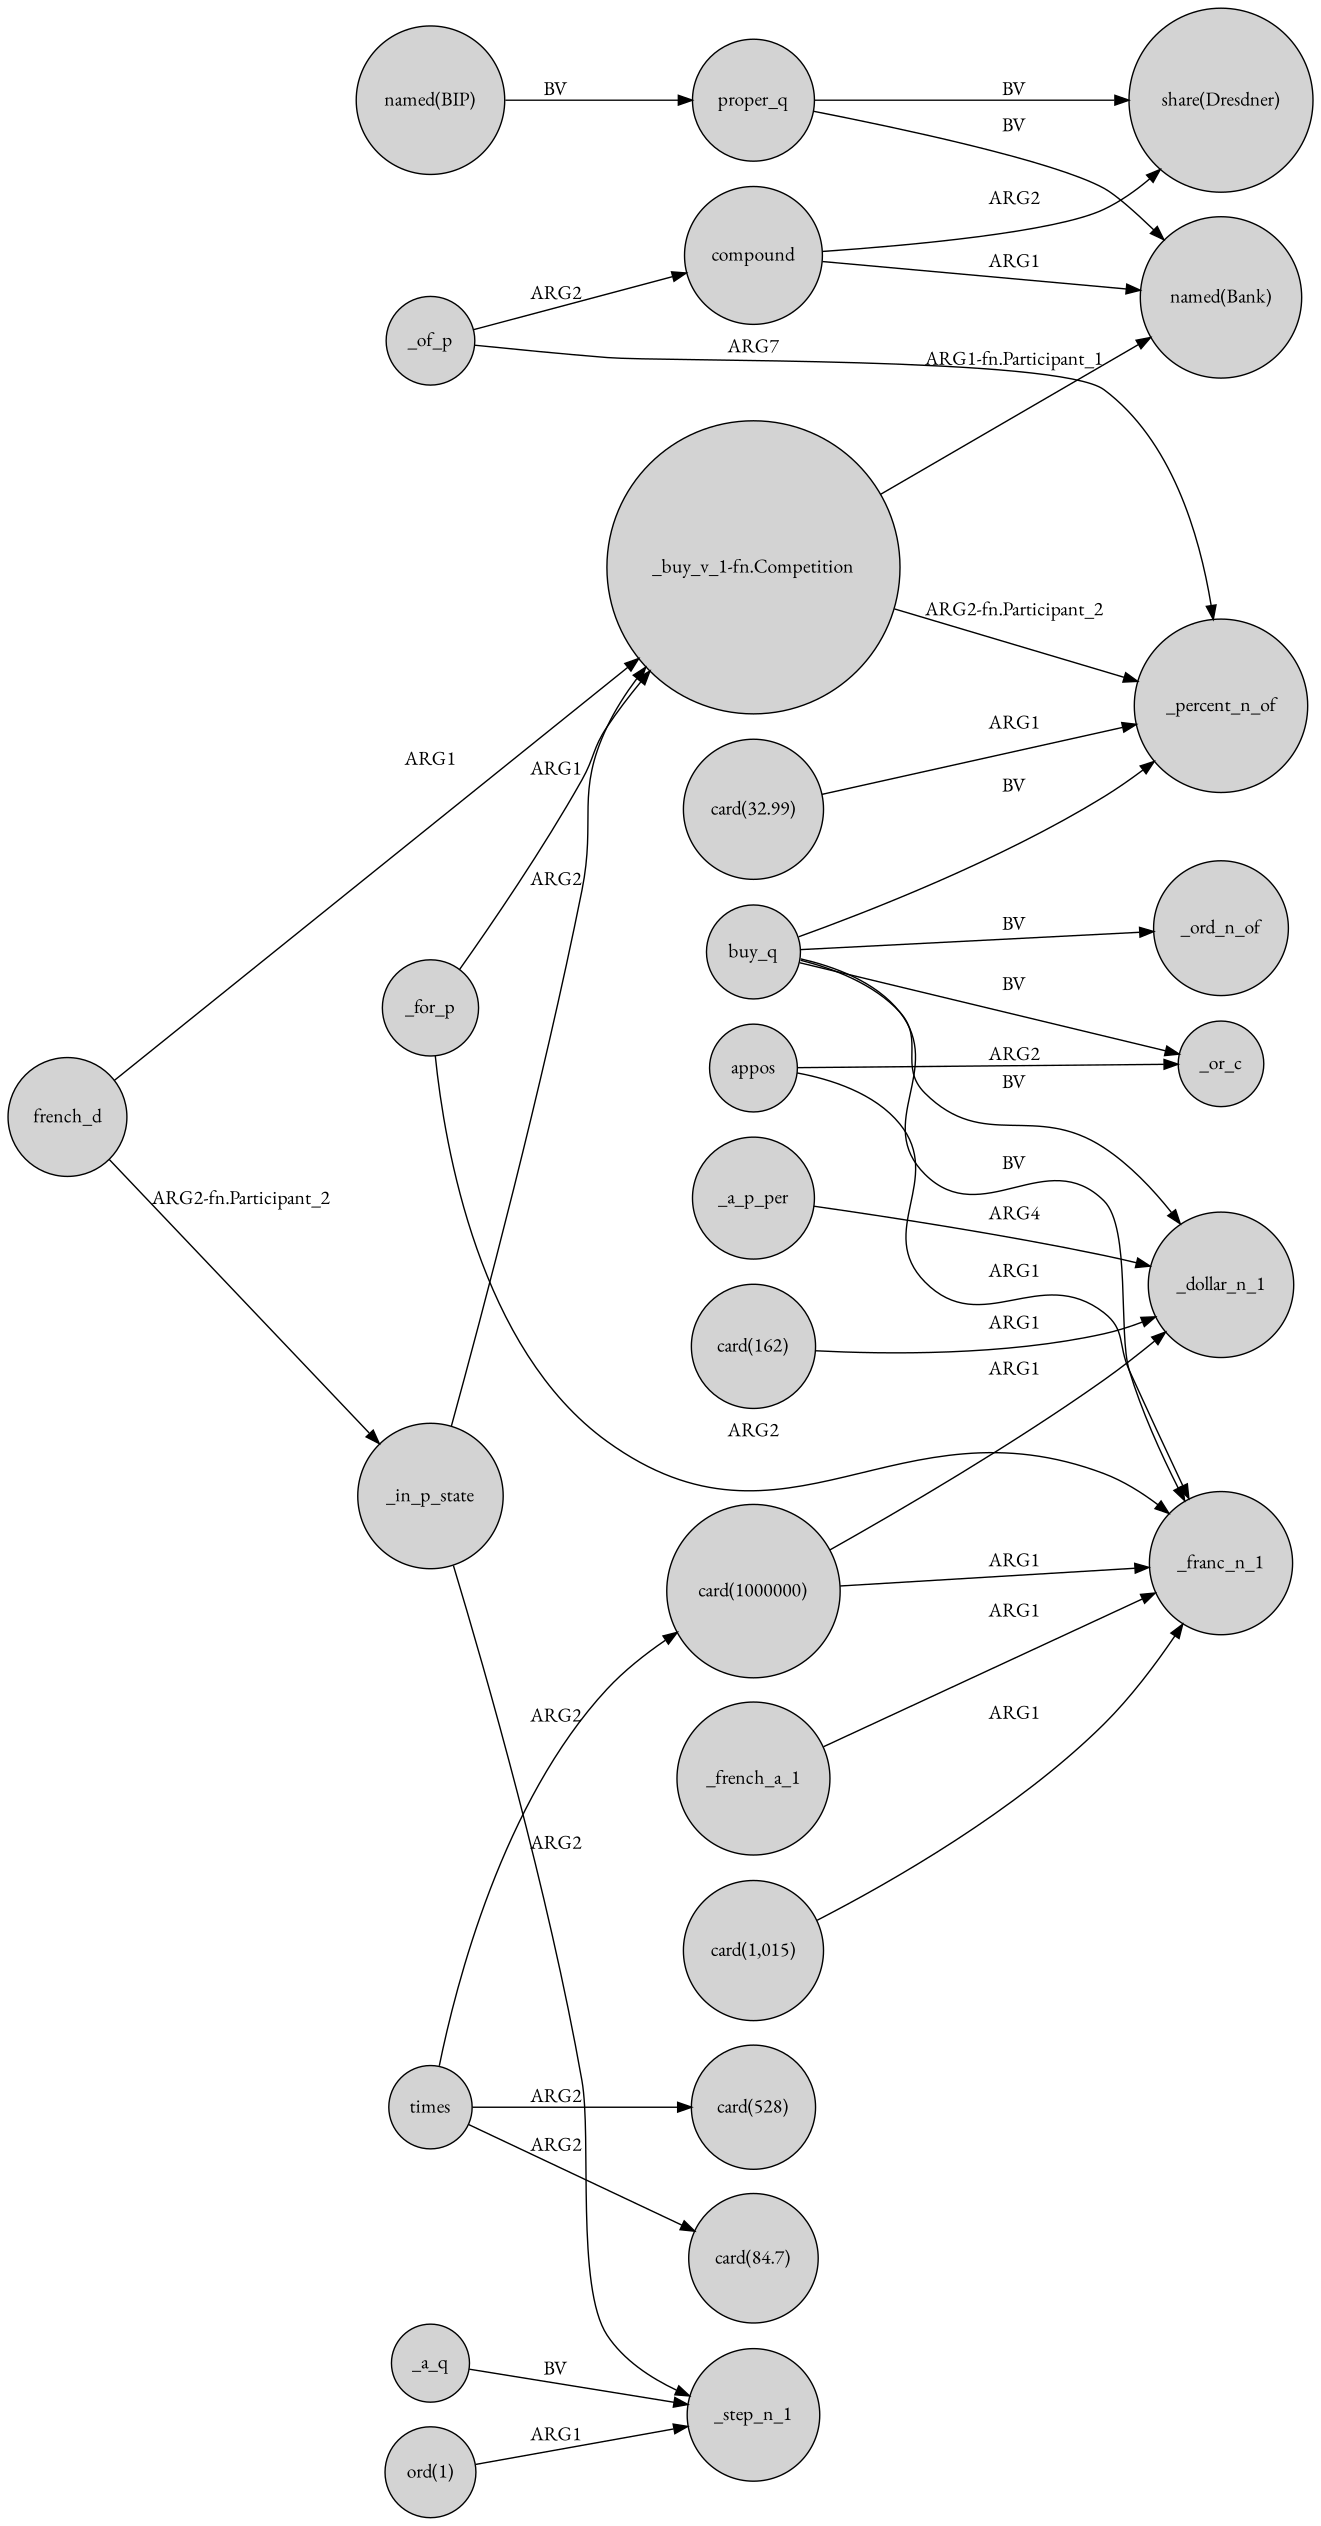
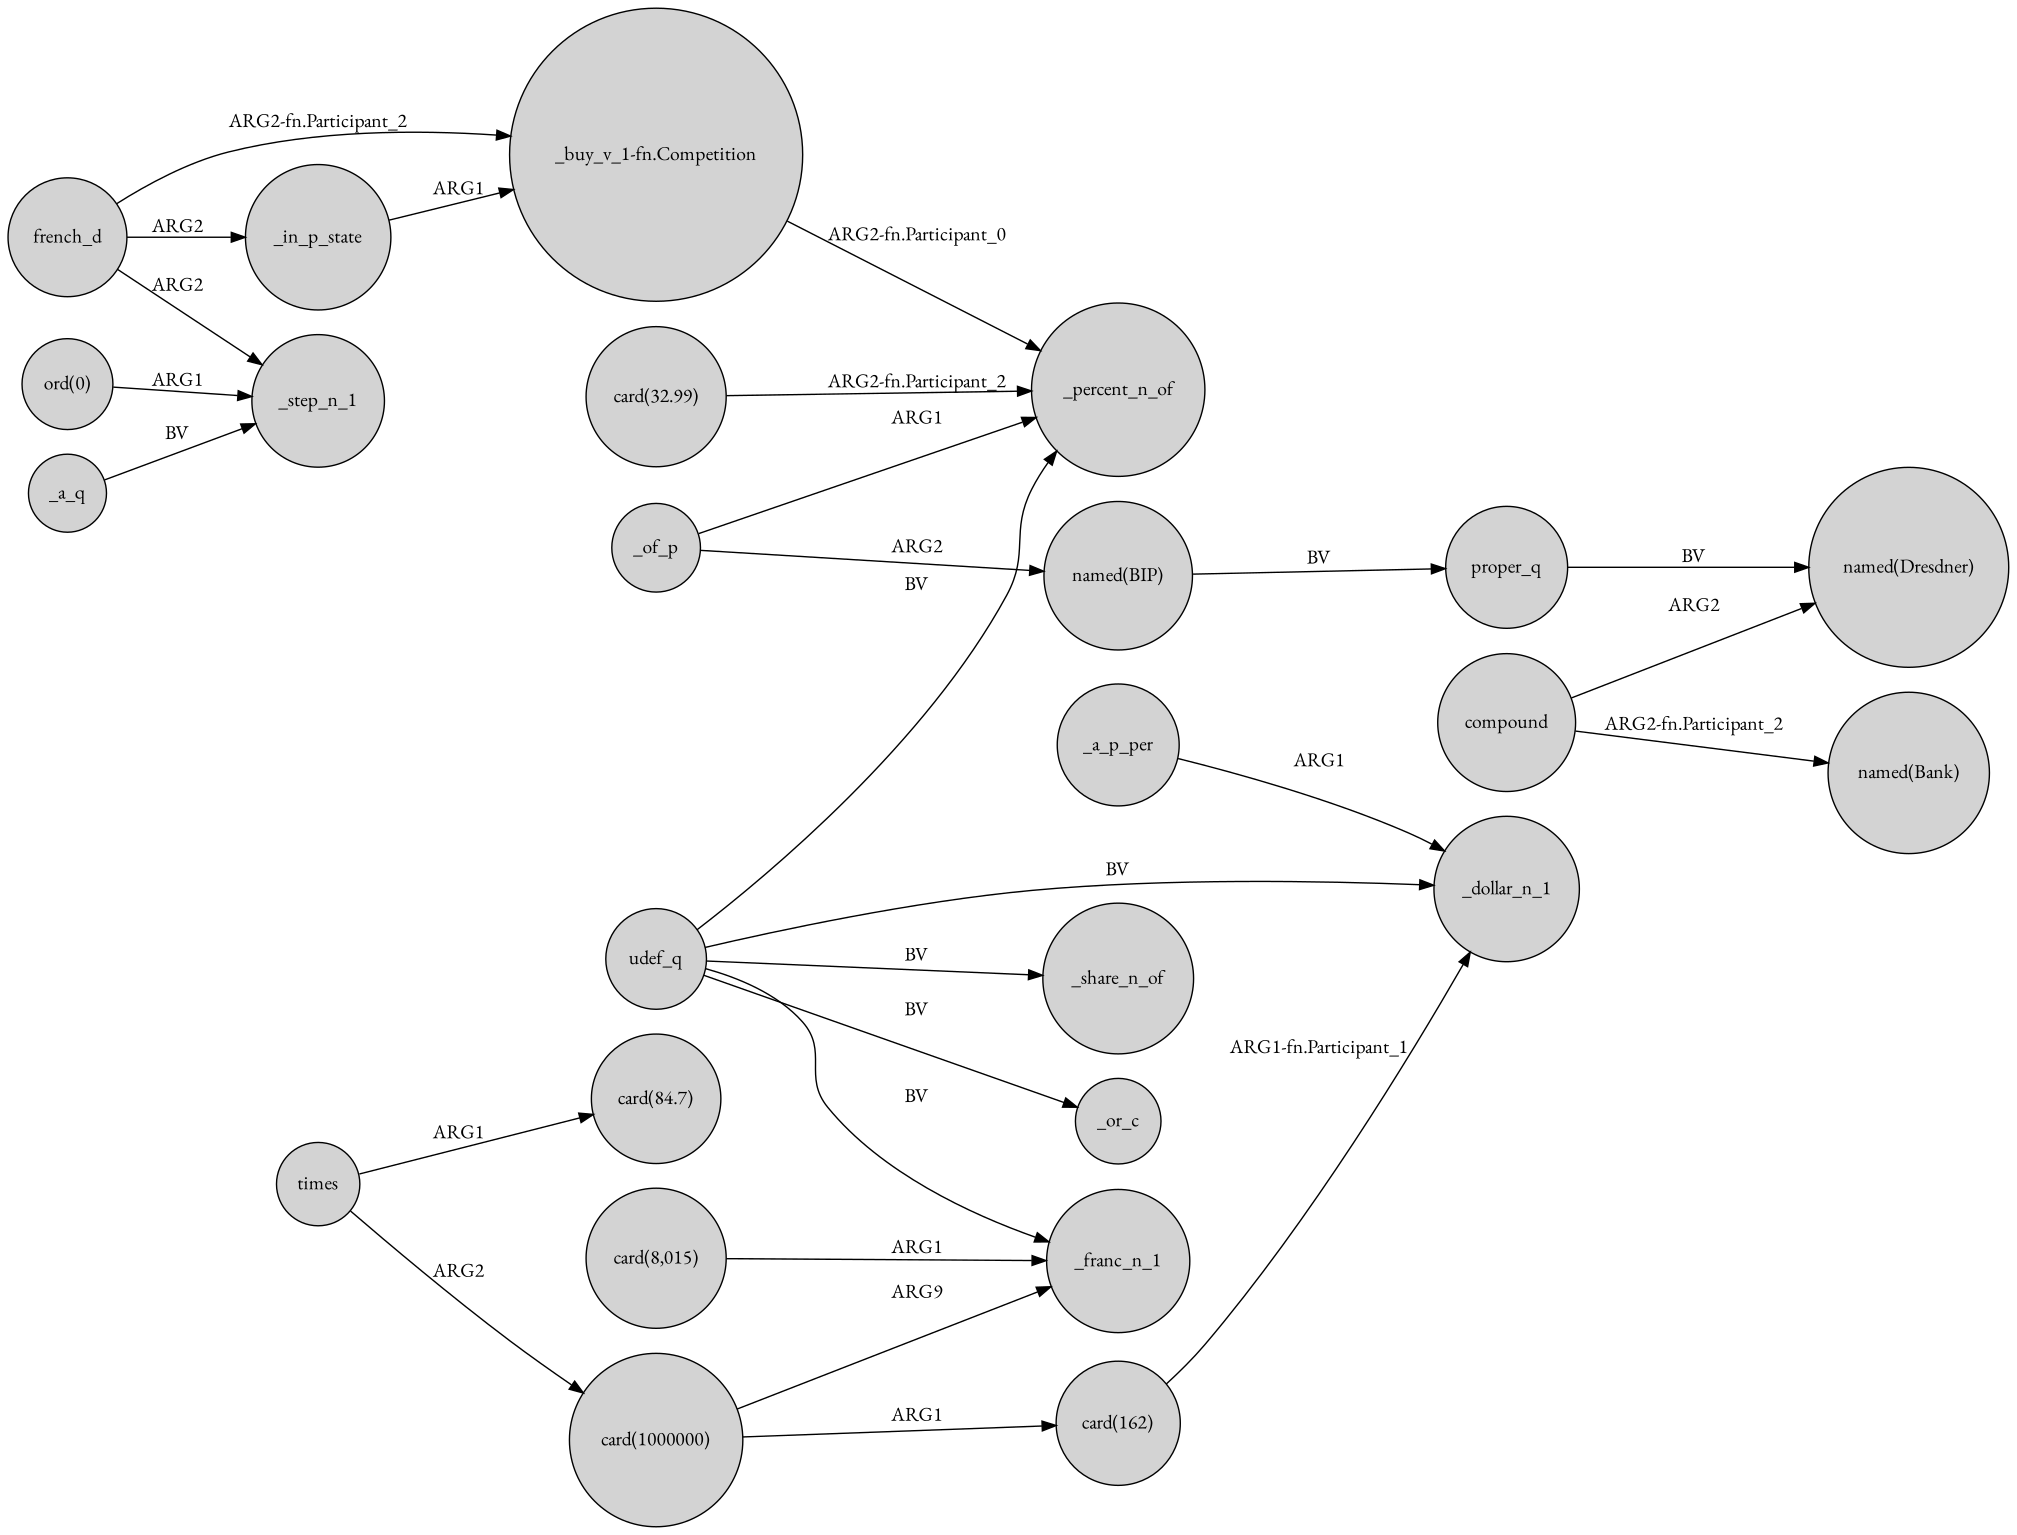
node "share(Dresdner)": label "share(Dresdner)" -> "named(Dresdner)"
edge "proper_q" -> "named(Bank)": removed, label "BV"
edge "compound" -> "named(Bank)": label "ARG1" -> "ARG2-fn.Participant_2"
edge "_of_p" -> "compound": now "_of_p" -> "named(BIP)"
edge "_of_p" -> "_percent_n_of": label "ARG7" -> "ARG1"
edge "_buy_v_1-fn.Competition" -> "named(Bank)": removed, label "ARG1-fn.Participant_1"
edge "_buy_v_1-fn.Competition" -> "_percent_n_of": label "ARG2-fn.Participant_2" -> "ARG2-fn.Participant_0"
edge "card(32.99)" -> "_percent_n_of": label "ARG1" -> "ARG2-fn.Participant_2"
edge "french_d" -> "_buy_v_1-fn.Competition": label "ARG1" -> "ARG2-fn.Participant_2"
edge "_in_p_state" -> "_buy_v_1-fn.Competition": label "ARG2" -> "ARG1"
node "_ord_n_of": label "_ord_n_of" -> "_share_n_of"
node "buy_q": label "buy_q" -> "udef_q"
node "_for_p": removed
node "appos": removed
edge "french_d" -> "_in_p_state": label "ARG2-fn.Participant_2" -> "ARG2"
edge "_a_p_per" -> "_dollar_n_1": label "ARG4" -> "ARG1"
edge "card(162)" -> "_dollar_n_1": label "ARG1" -> "ARG1-fn.Participant_1"
edge "card(1000000)" -> "_dollar_n_1": now "card(1000000)" -> "card(162)"
edge "card(1000000)" -> "_franc_n_1": label "ARG1" -> "ARG9"
node "_french_a_1": removed
node "card(1,015)": label "card(1,015)" -> "card(8,015)"
edge "_in_p_state" -> "_step_n_1": now "french_d" -> "_step_n_1"
node "card(528)": removed
edge "times" -> "card(84.7)": label "ARG2" -> "ARG1"
node "ord(1)": label "ord(1)" -> "ord(0)"
